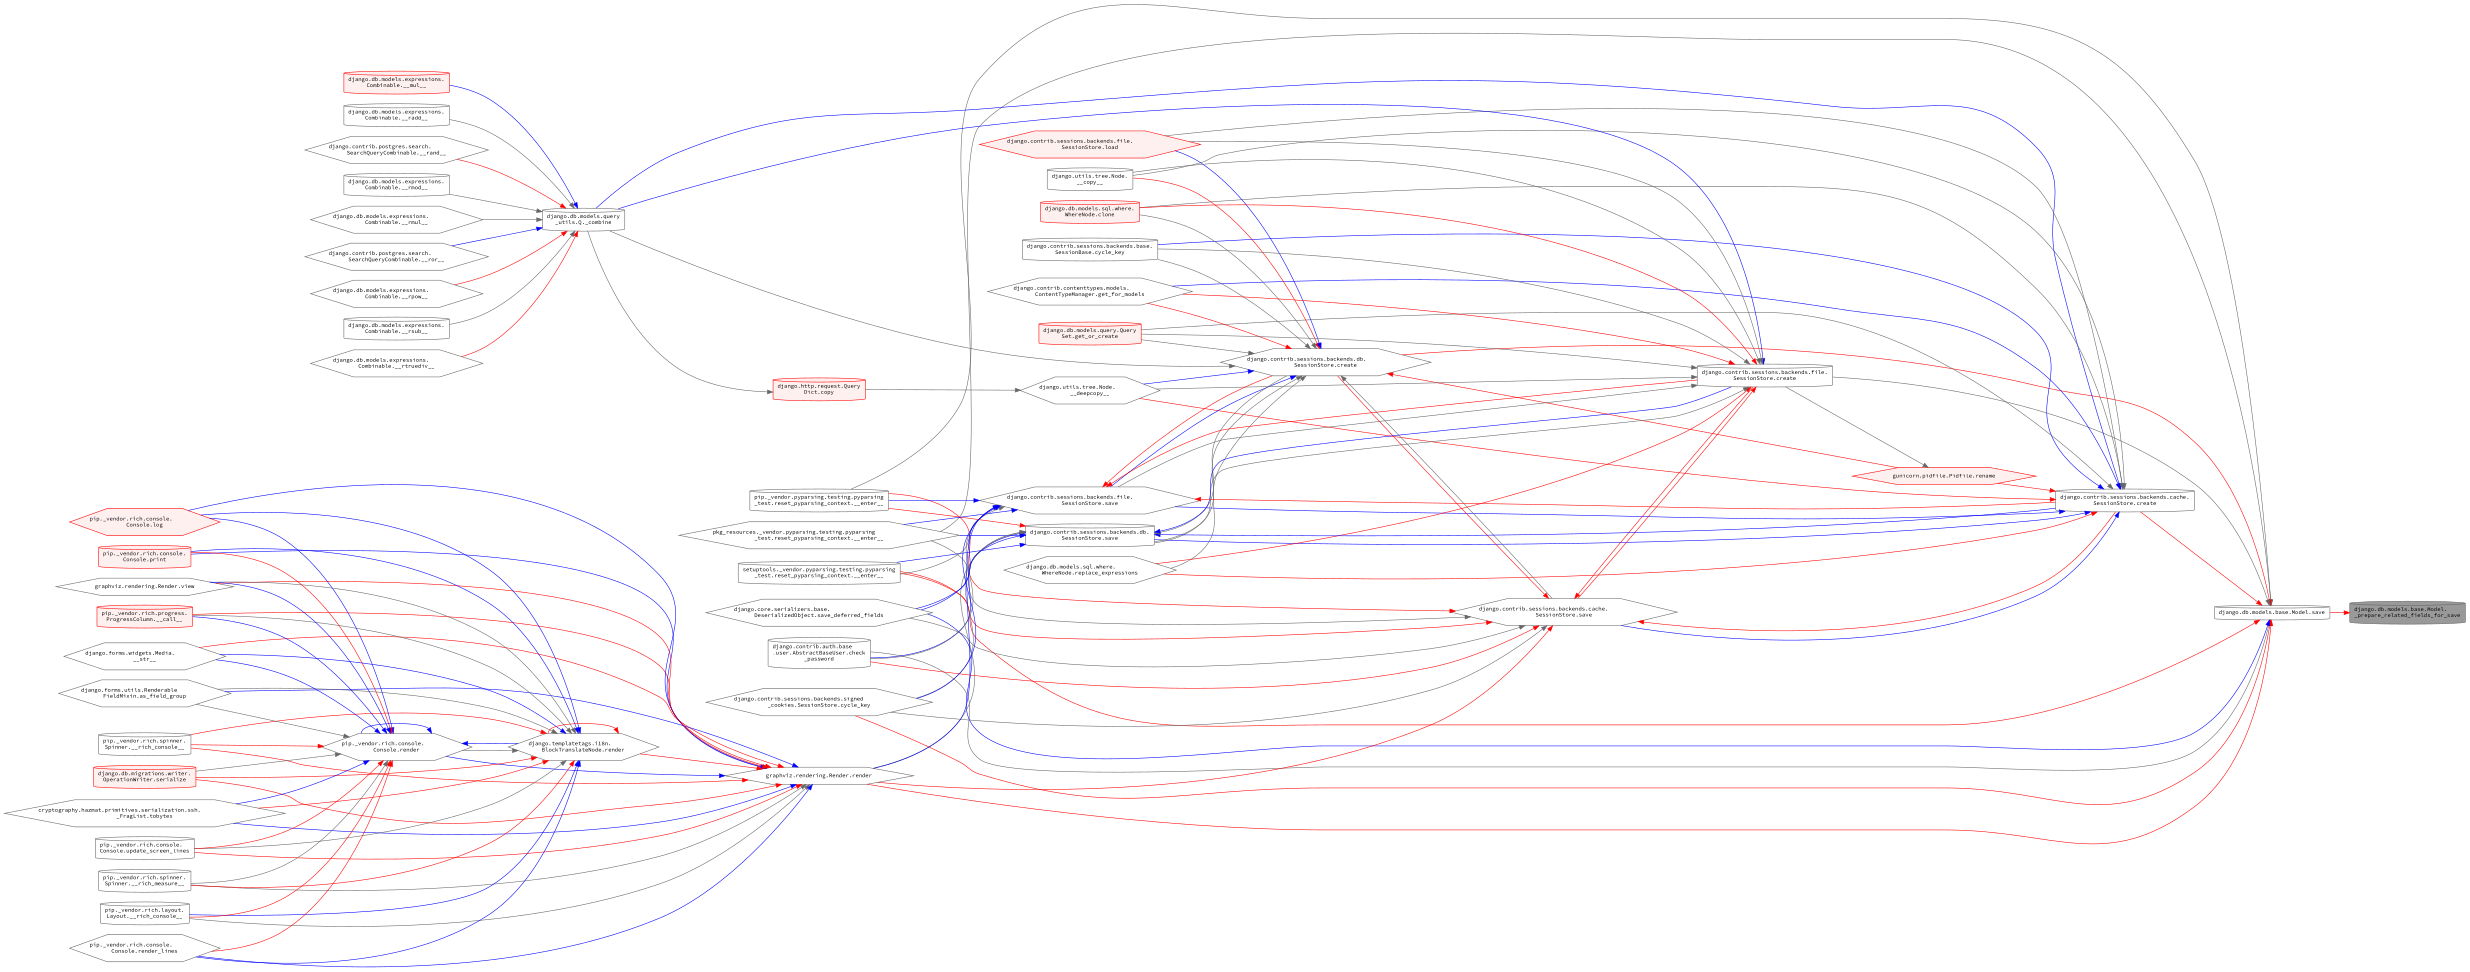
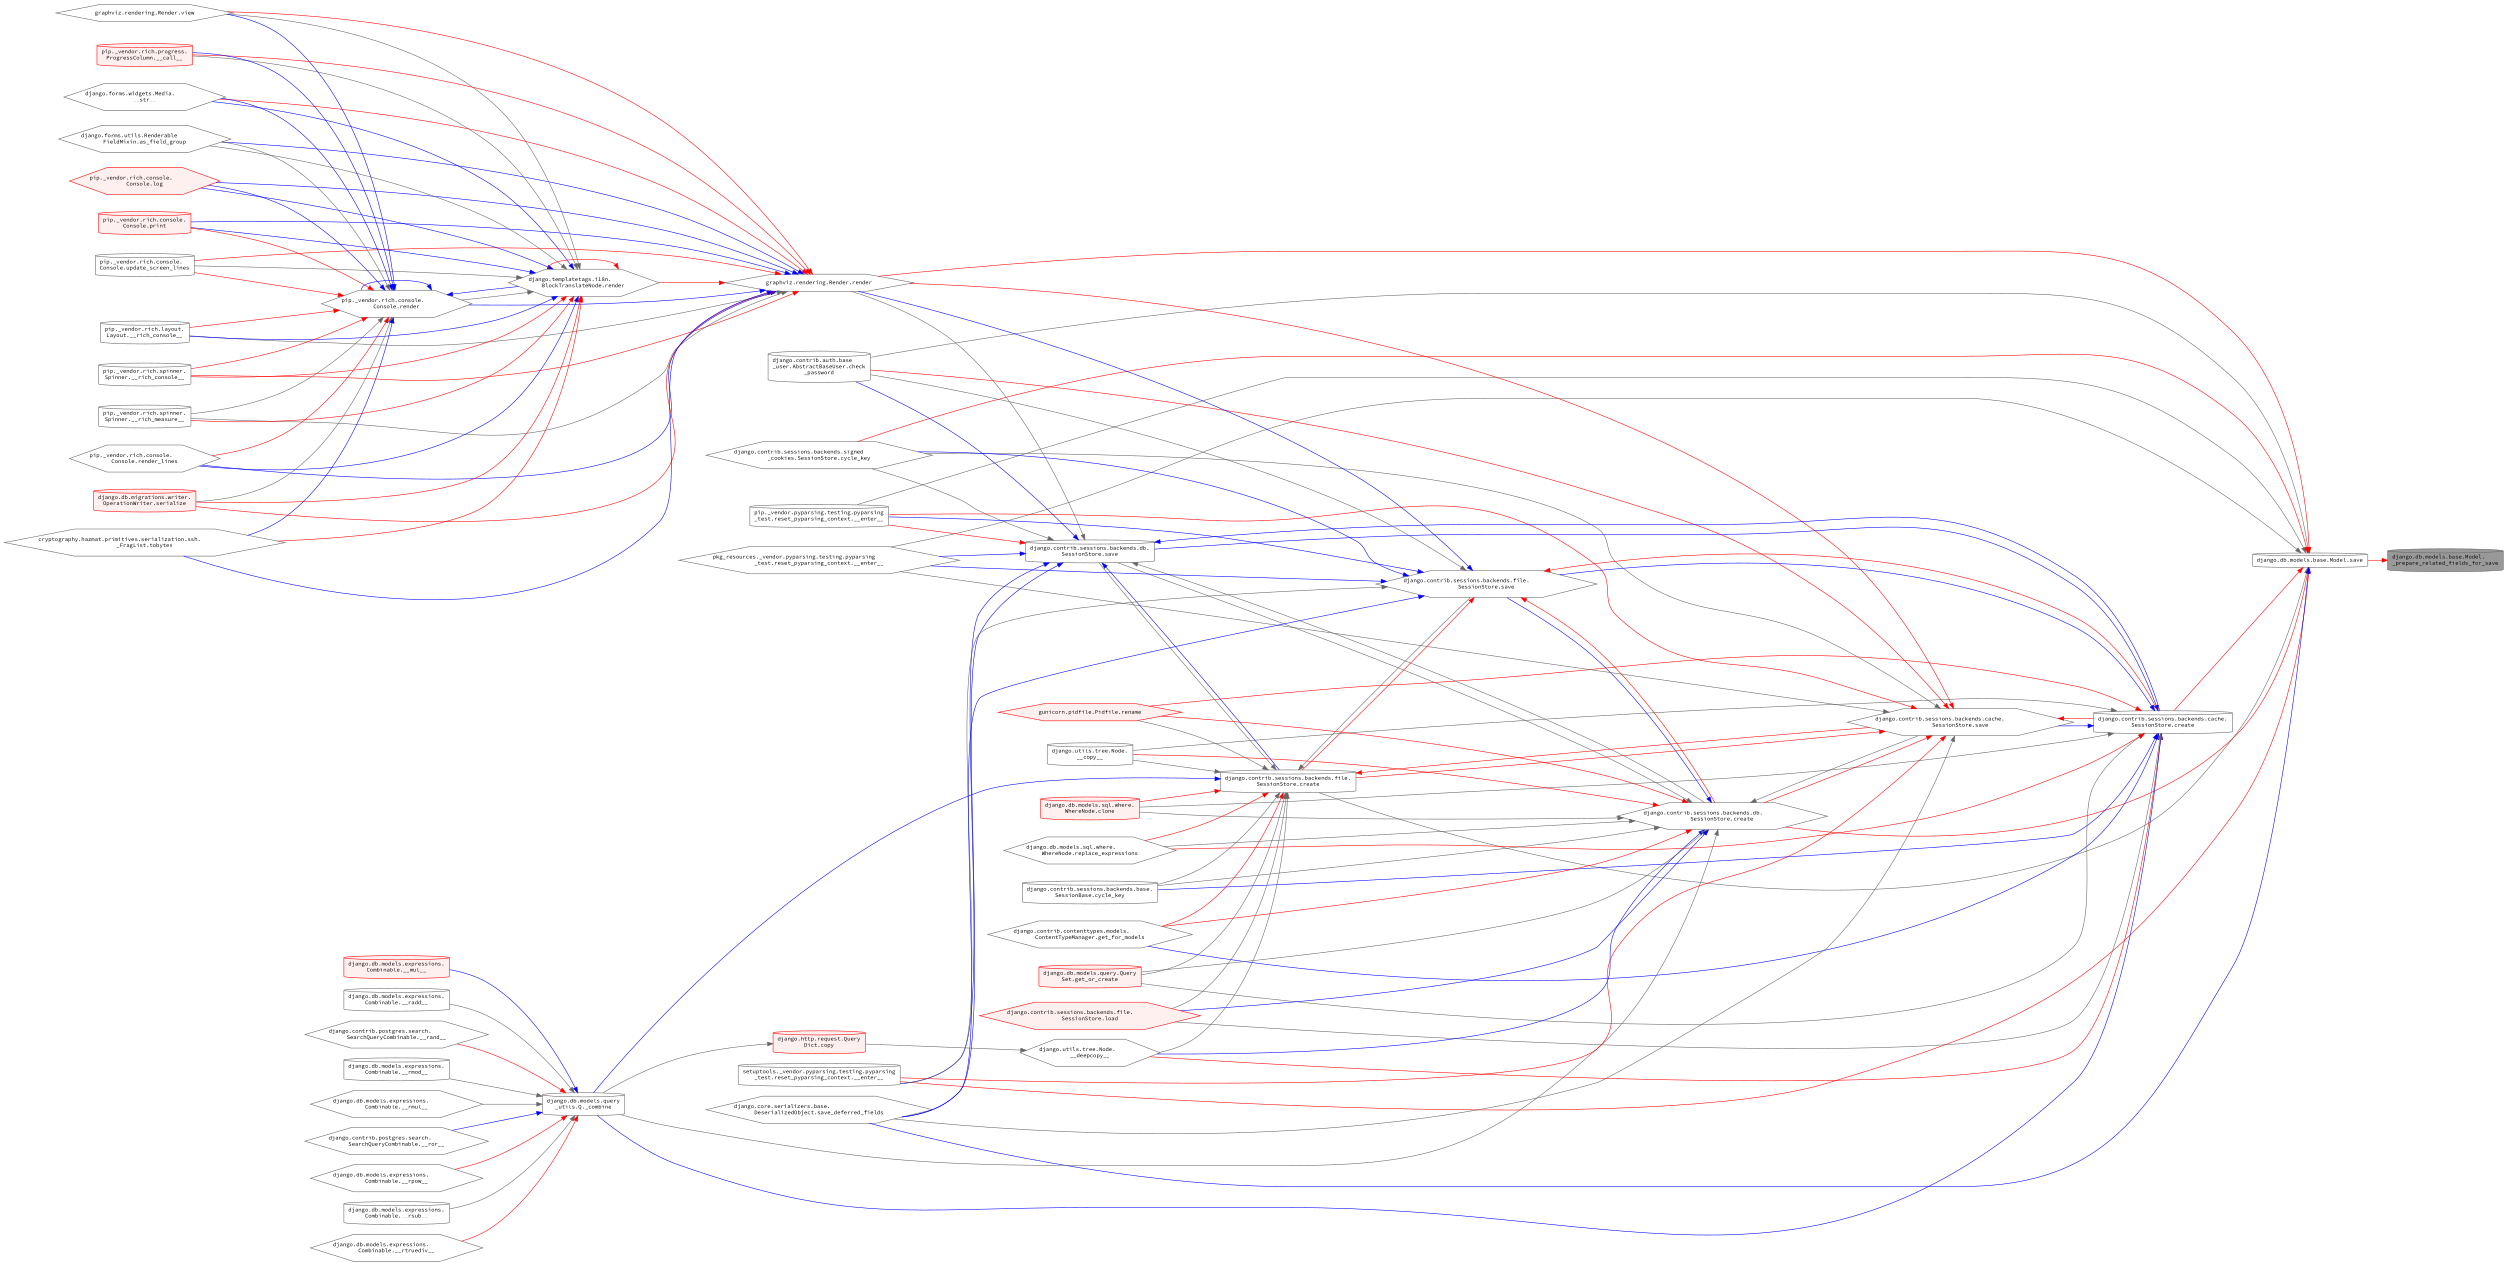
edge "django.contrib.sessions.backends.file. SessionStore.create" -> "gunicorn.pidfile.Pidfile.rename": reversed
